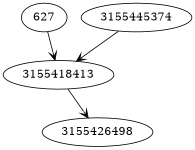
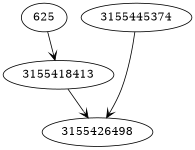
node "627": label "627" -> "625"
edge "3155445374" -> "3155418413": now "3155445374" -> "3155426498"
